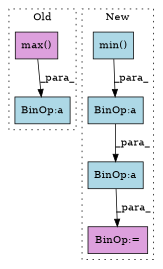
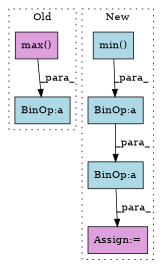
node "BinOp:=": label "BinOp:=" -> "Assign:="
